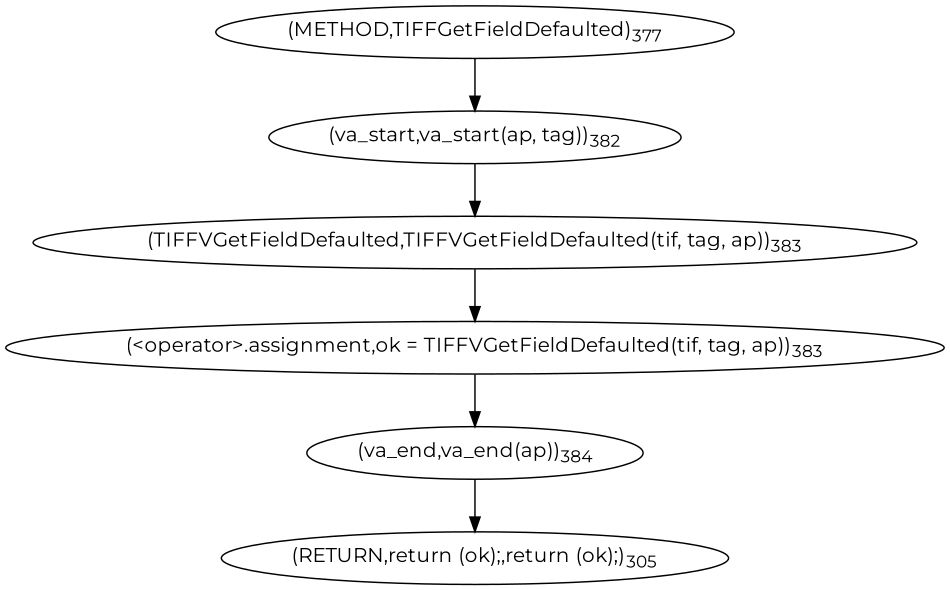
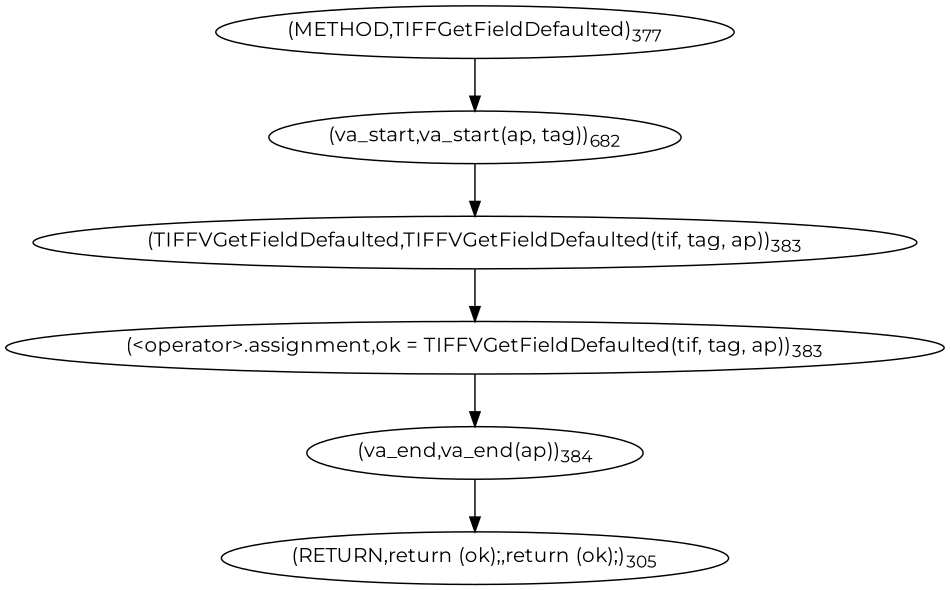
node "(va_start,va_start(ap, tag))": text "382" -> "682"
